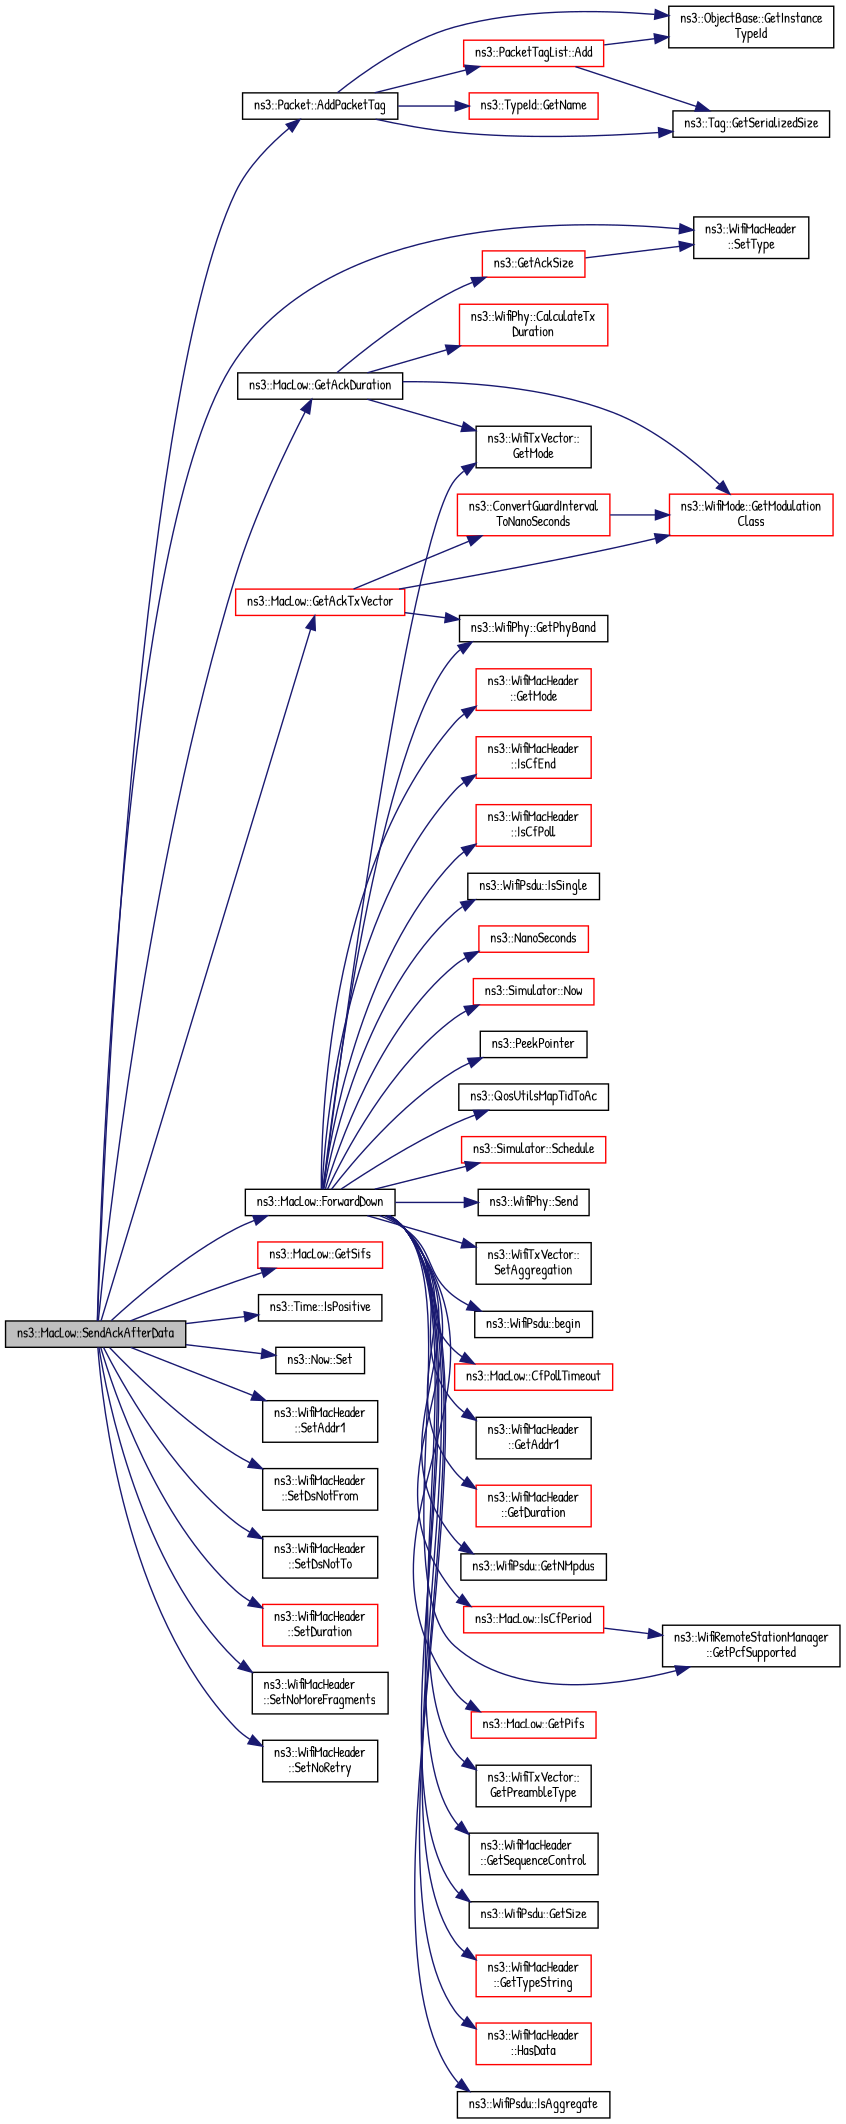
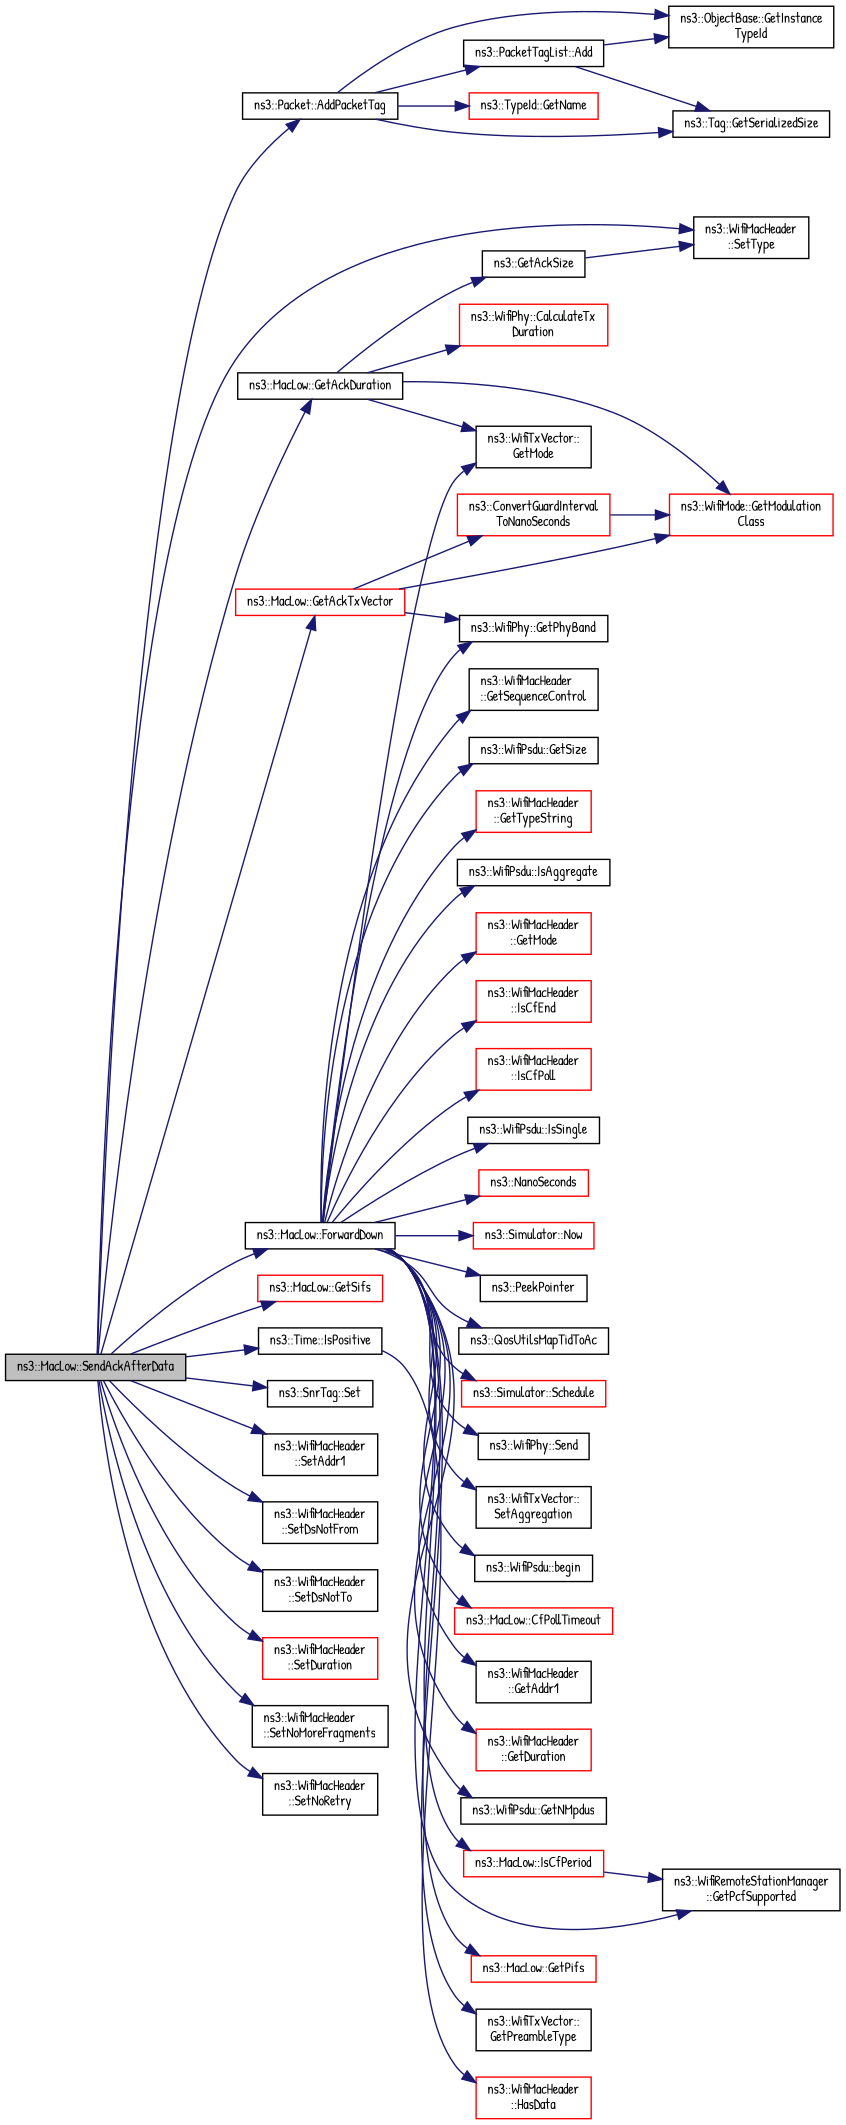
node "ns3::PacketTagList::Add": color red -> black
node "ns3::GetAckSize": color red -> black
node "ns3::Now::Set": label "ns3::Now::Set" -> "ns3::SnrTag::Set"
edge "ns3::MacLow::ForwardDown" -> "ns3::WifiMacHeader ::HasData": now "ns3::Time::IsPositive" -> "ns3::WifiMacHeader ::HasData"
